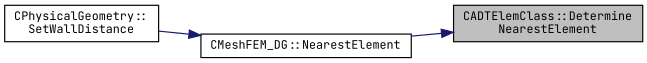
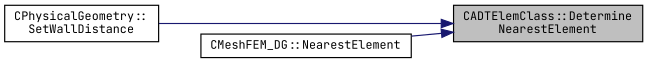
edge "CPhysicalGeometry:: SetWallDistance" -> "CMeshFEM_DG::NearestElement": now "CPhysicalGeometry:: SetWallDistance" -> "CADTElemClass::Determine NearestElement"
